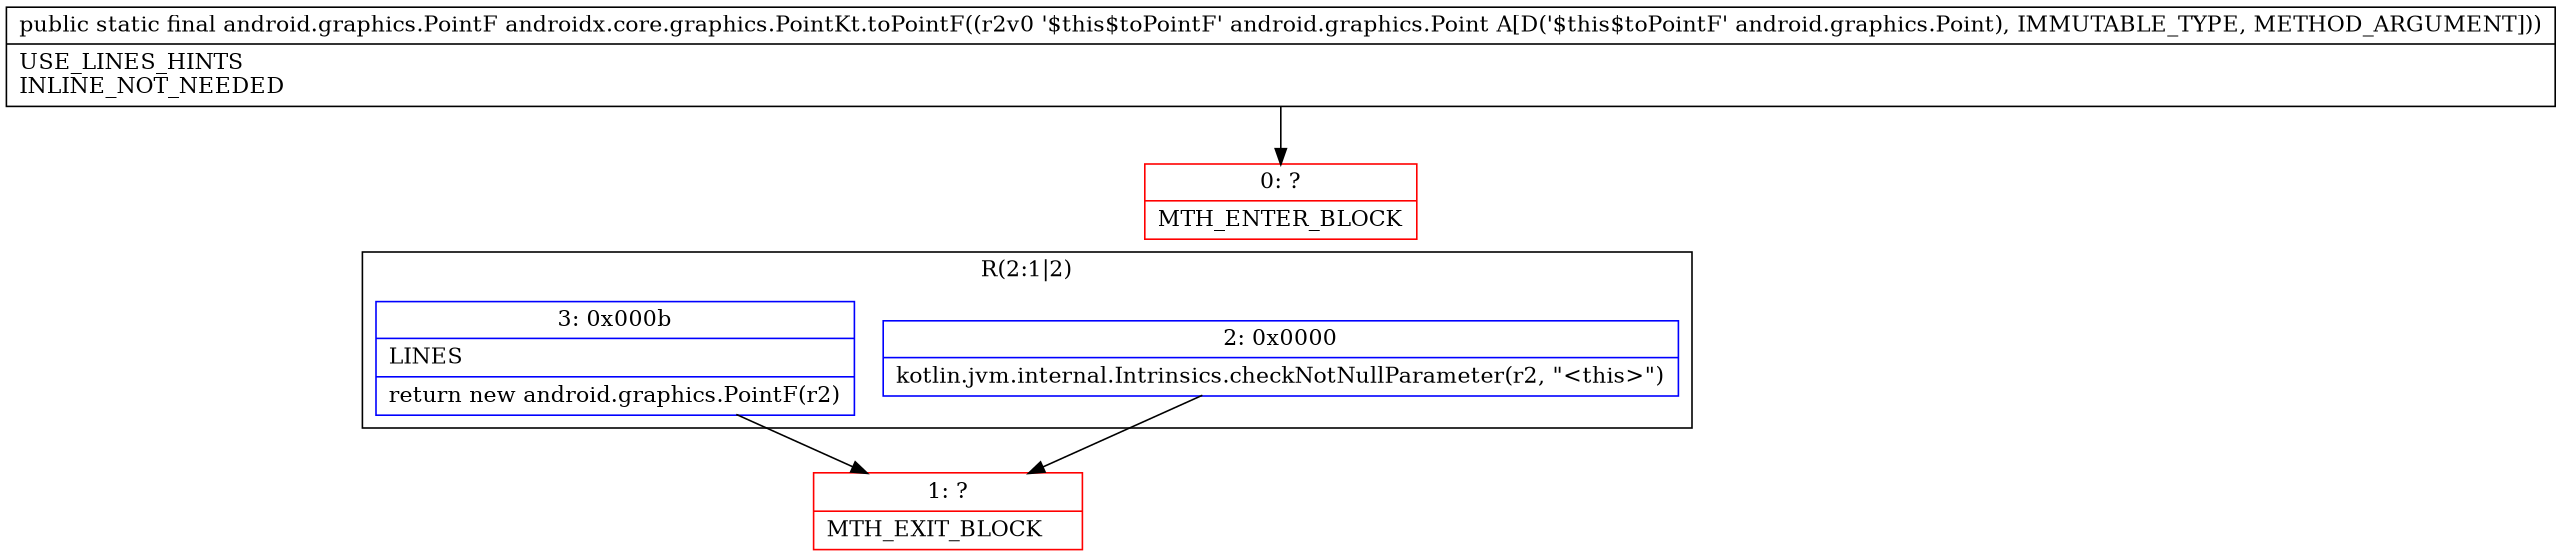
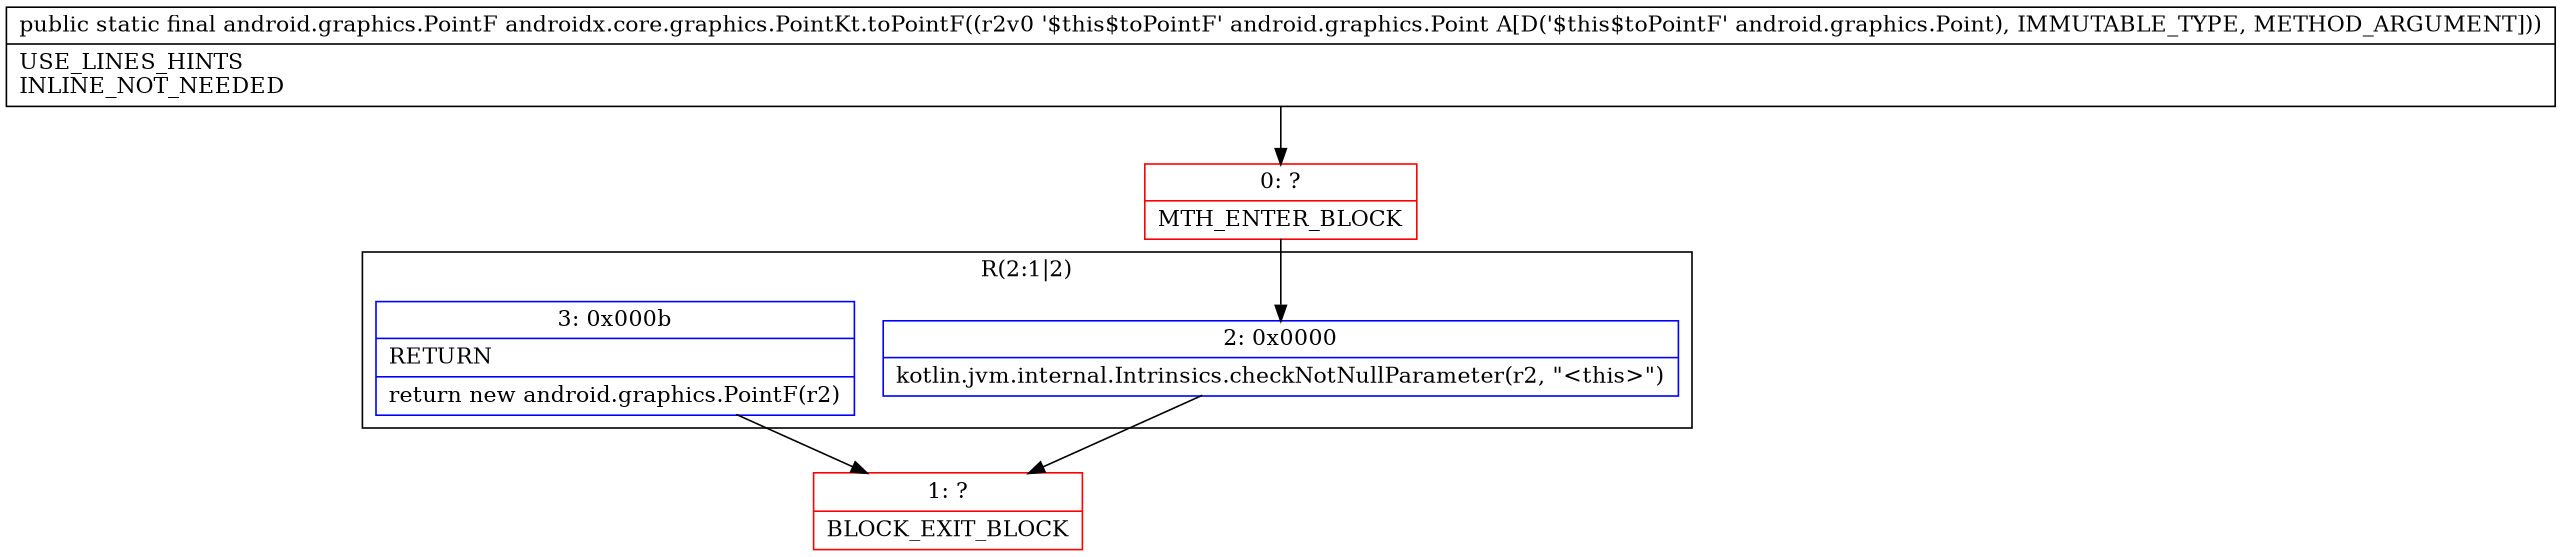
edge "0: ?" -> "2: 0x0000": added
node "3: 0x000b": text "LINES" -> "RETURN"
node "1: ?": text "MTH_EXIT_BLOCK" -> "BLOCK_EXIT_BLOCK"
